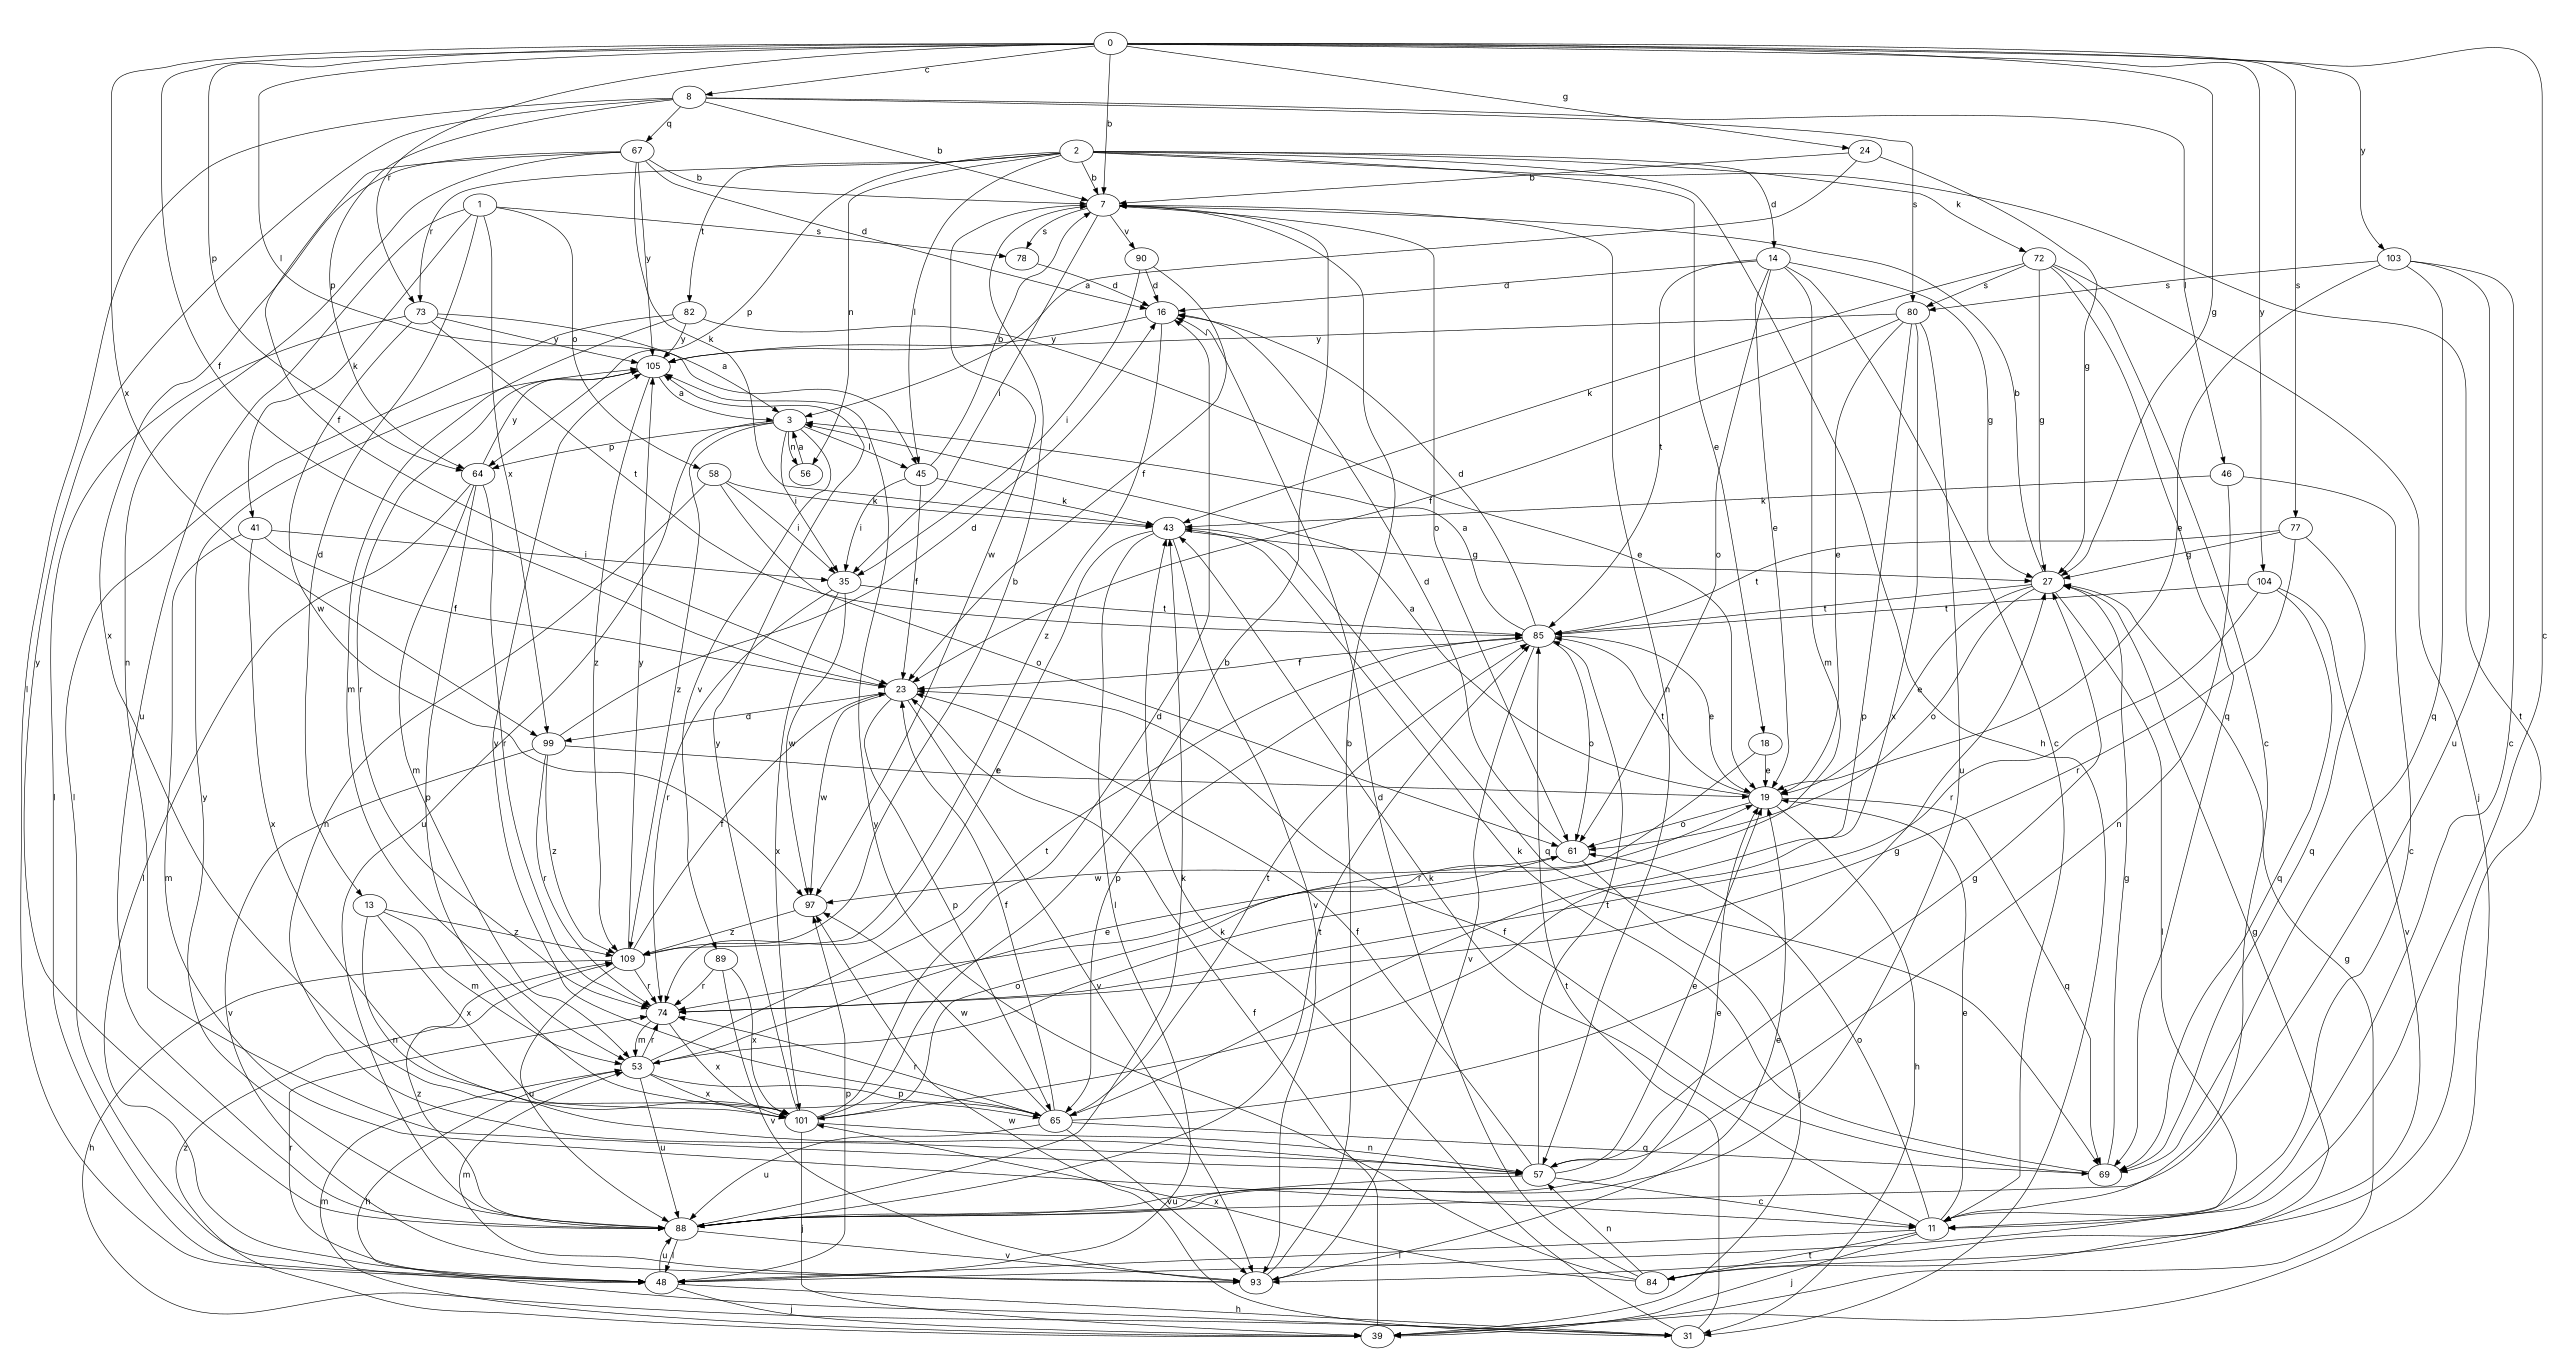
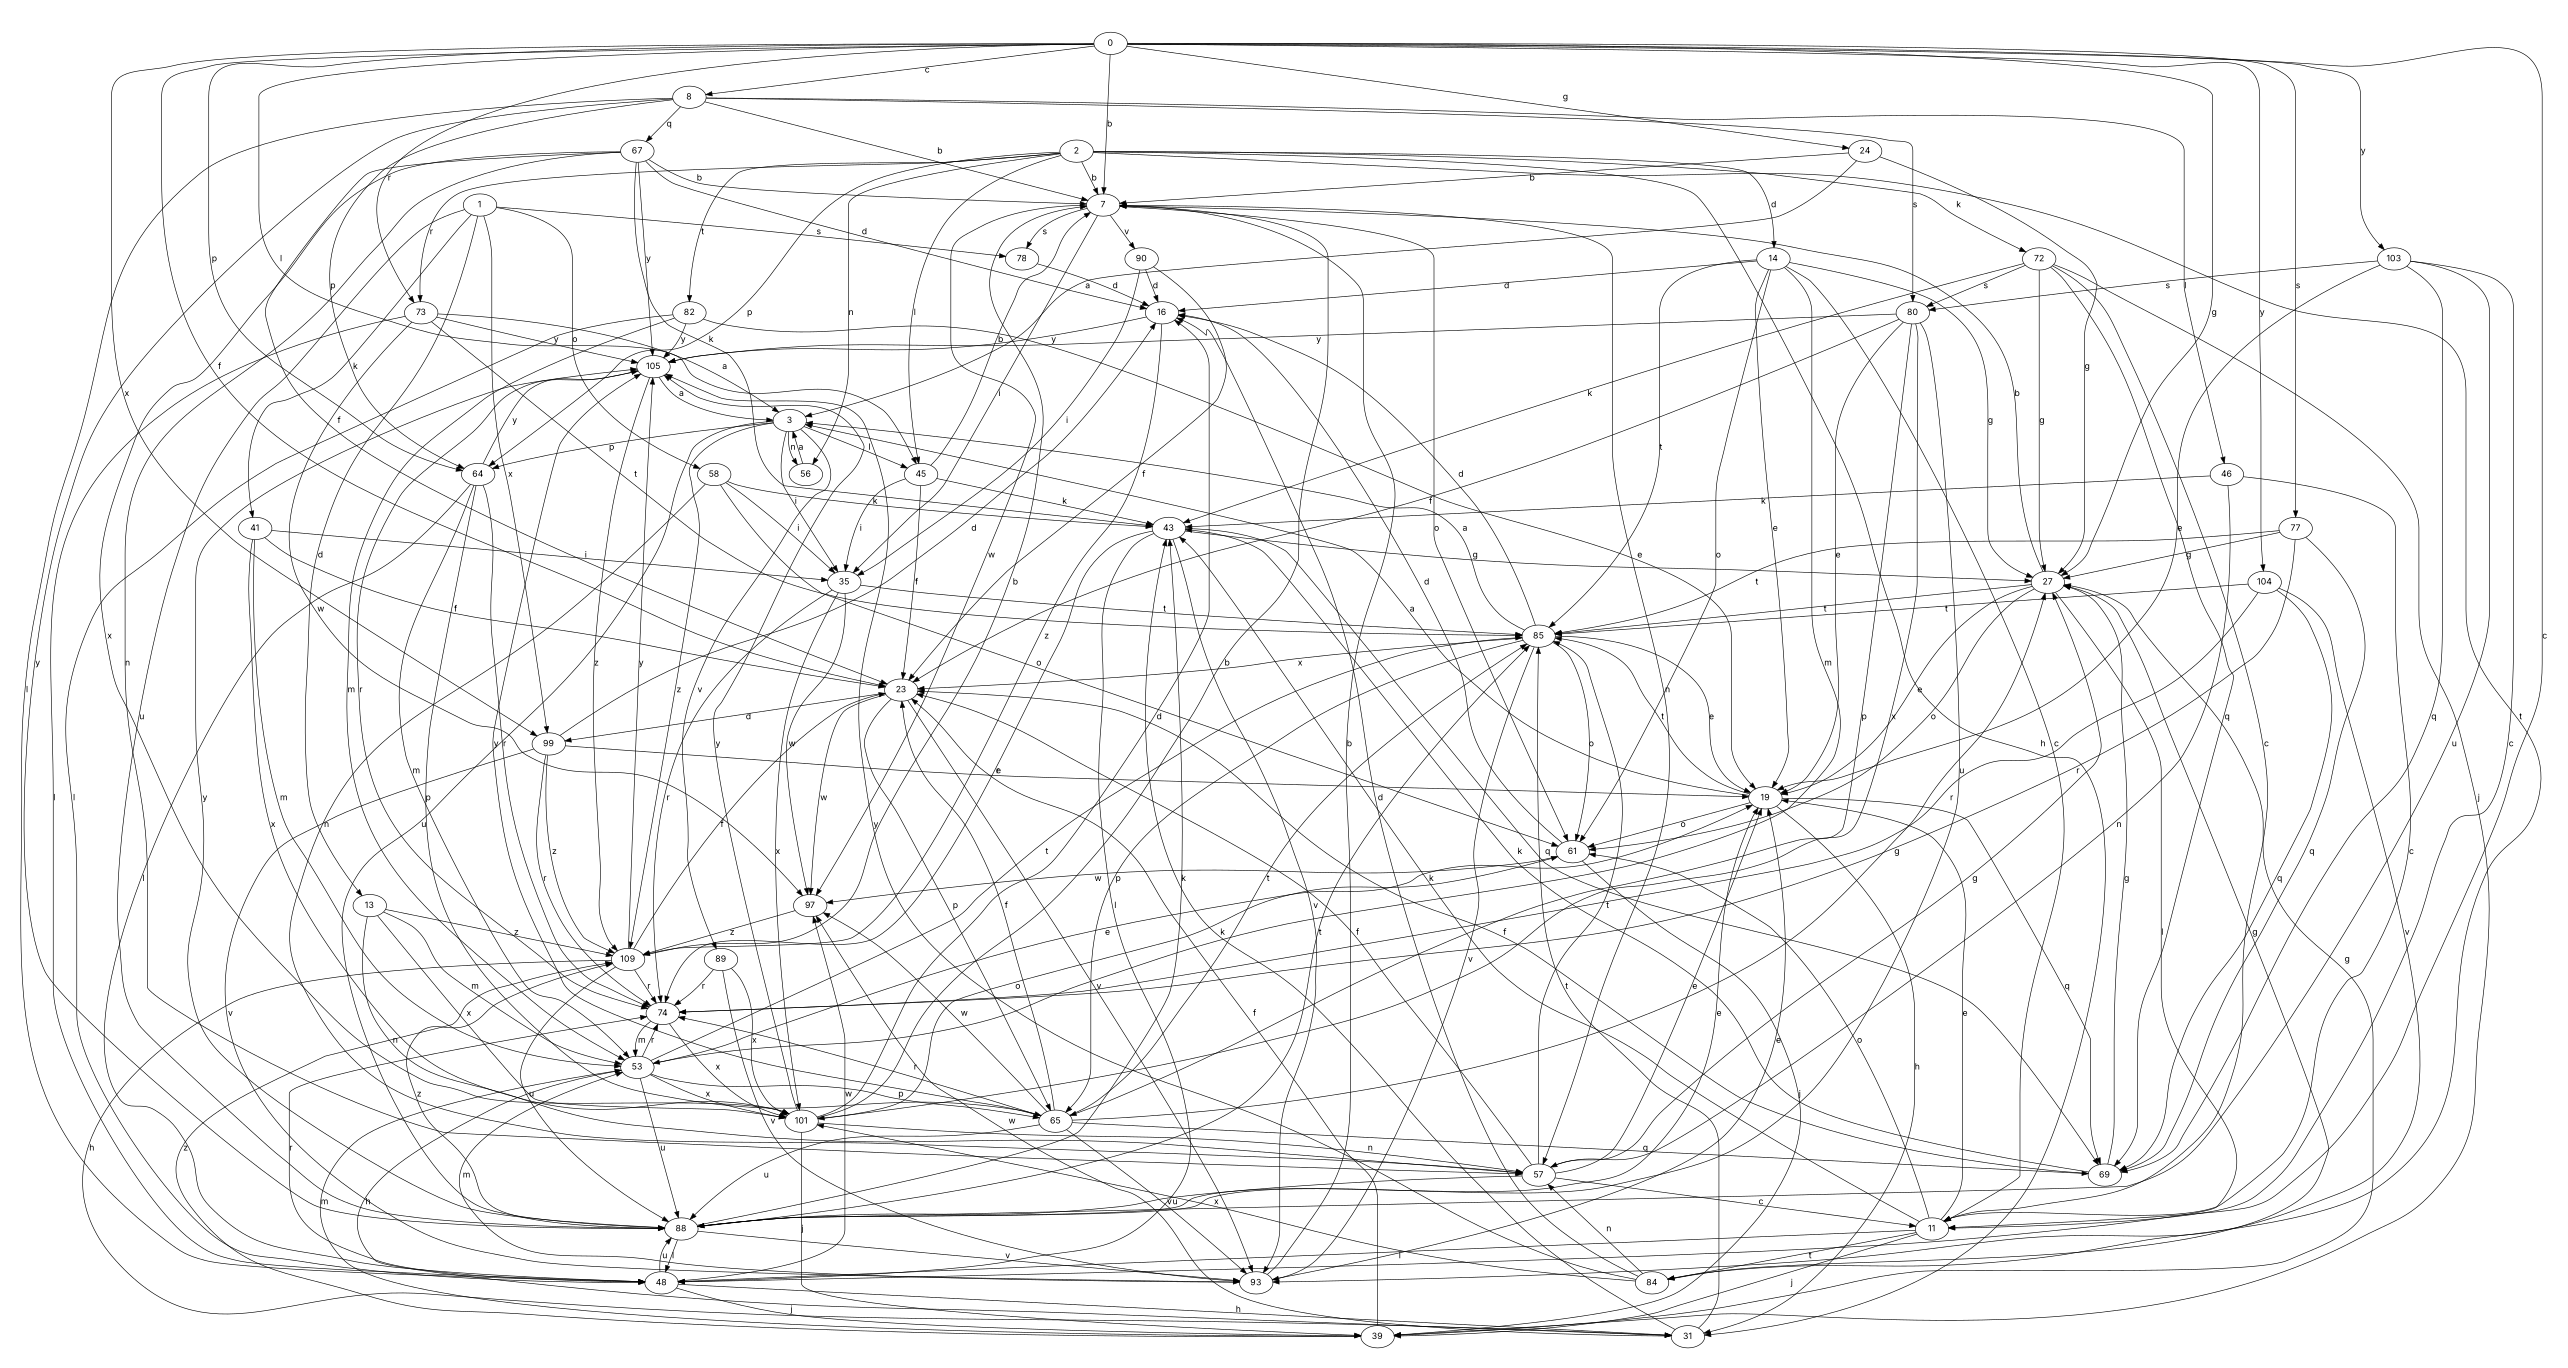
edge "85" -> "23": label "f" -> "x"
node "18": removed
edge "48" -> "97": label "p" -> "w"
edge "41" -> "11": now "41" -> "53"
